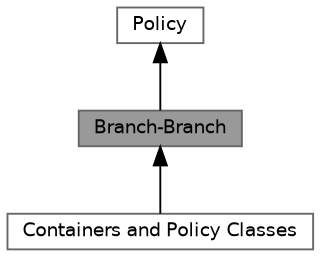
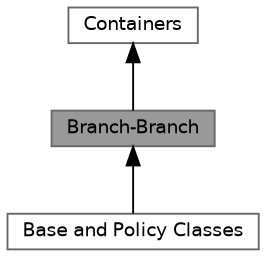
node "Policy": label "Policy" -> "Containers"
node "Containers and Policy Classes": label "Containers and Policy Classes" -> "Base and Policy Classes"
